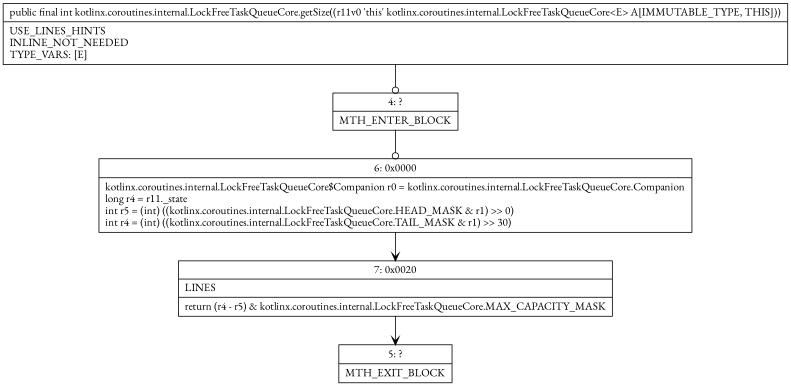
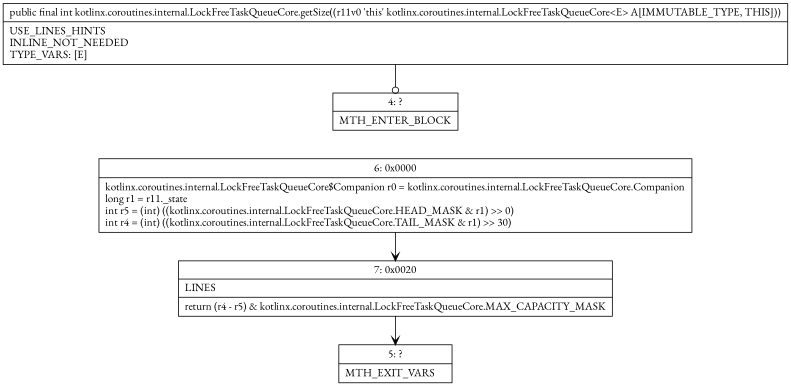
edge "4: ?" -> "6: 0x0000": removed
node "6: 0x0000": text "long r4 = r11._state" -> "long r1 = r11._state"
node "5: ?": text "MTH_EXIT_BLOCK" -> "MTH_EXIT_VARS"
